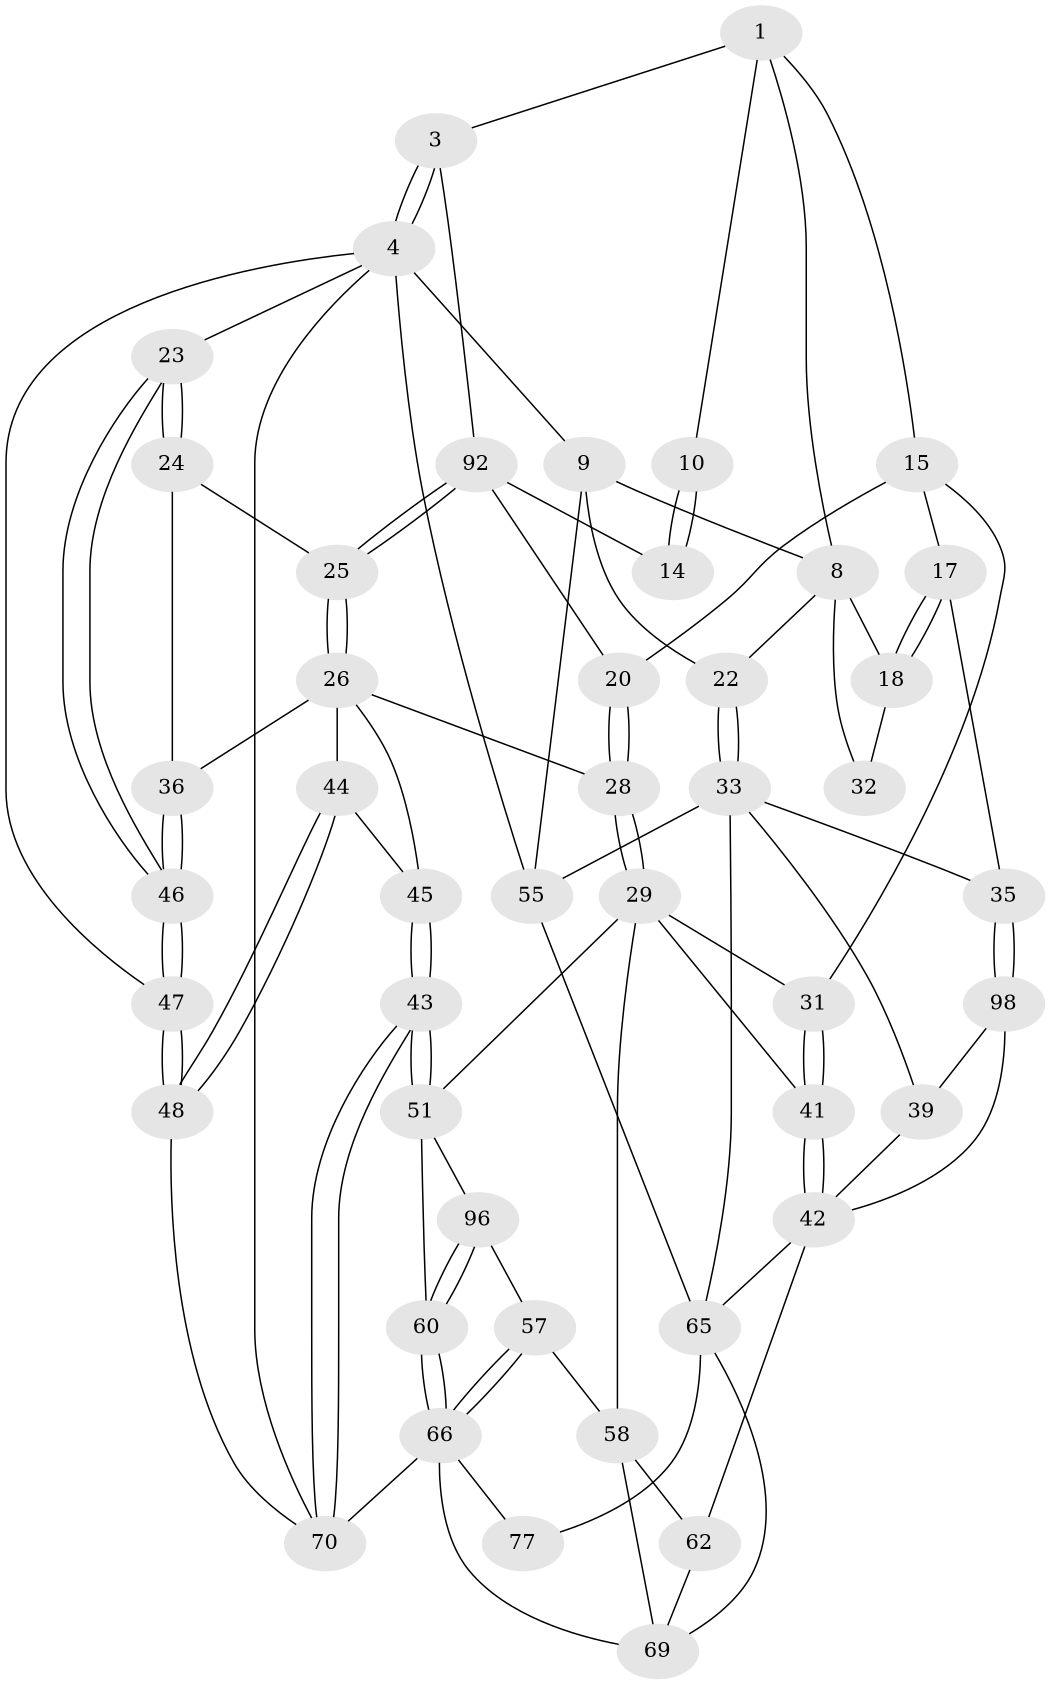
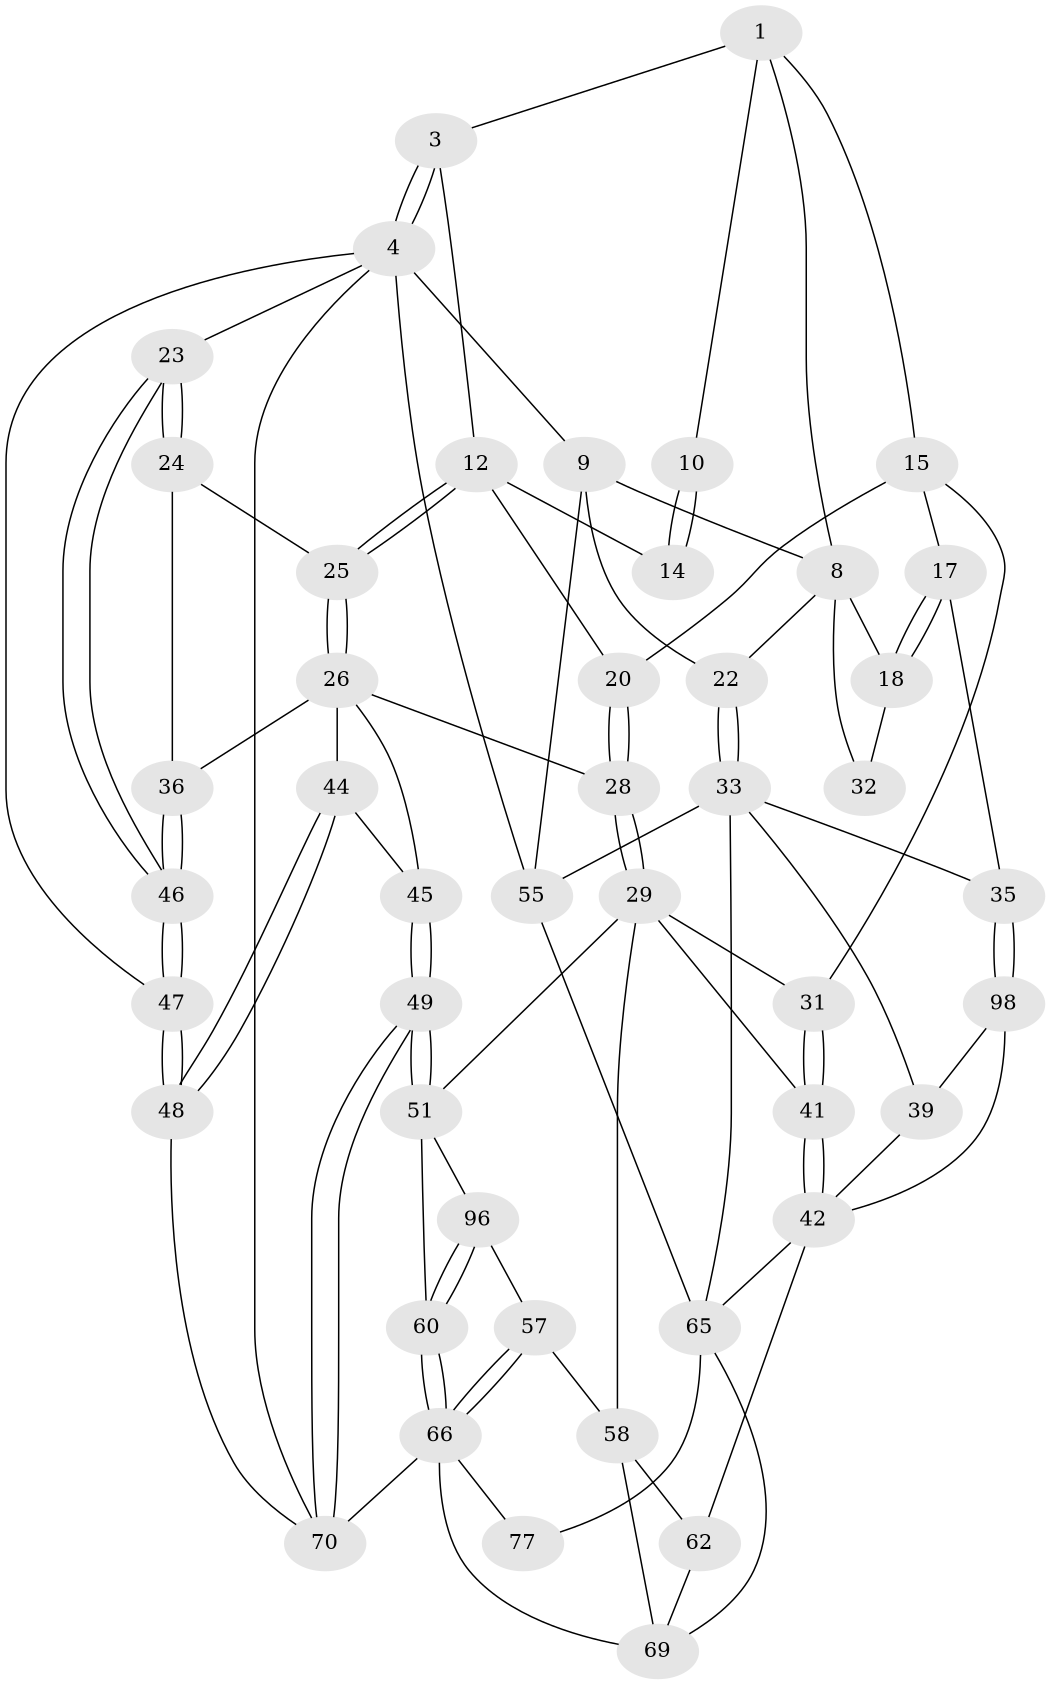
node "92": label "92" -> "12"
node "43": label "43" -> "49"
